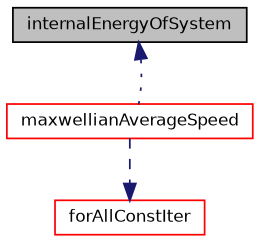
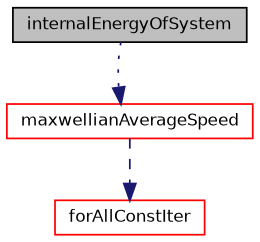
edge "maxwellianAverageSpeed" -> "internalEnergyOfSystem": reversed
